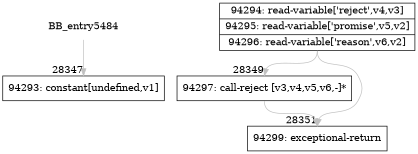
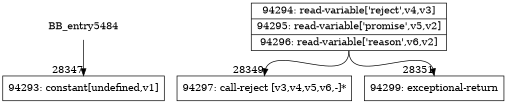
edge "BB_entry5484" -> "94293: constant[undefined,v1]": color gray -> black
edge "94294: read-variable['reject',v4,v3]" -> "94297: call-reject [v3,v4,v5,v6,-]*": color gray -> black
edge "94294: read-variable['reject',v4,v3]" -> "94299: exceptional-return": color gray -> black
edge "94297: call-reject [v3,v4,v5,v6,-]*" -> "94299: exceptional-return": removed
